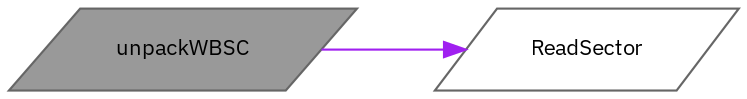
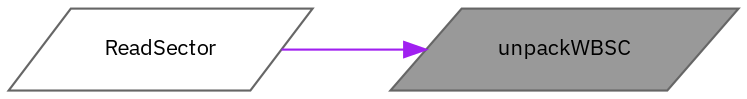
edge "unpackWBSC" -> "ReadSector": reversed
